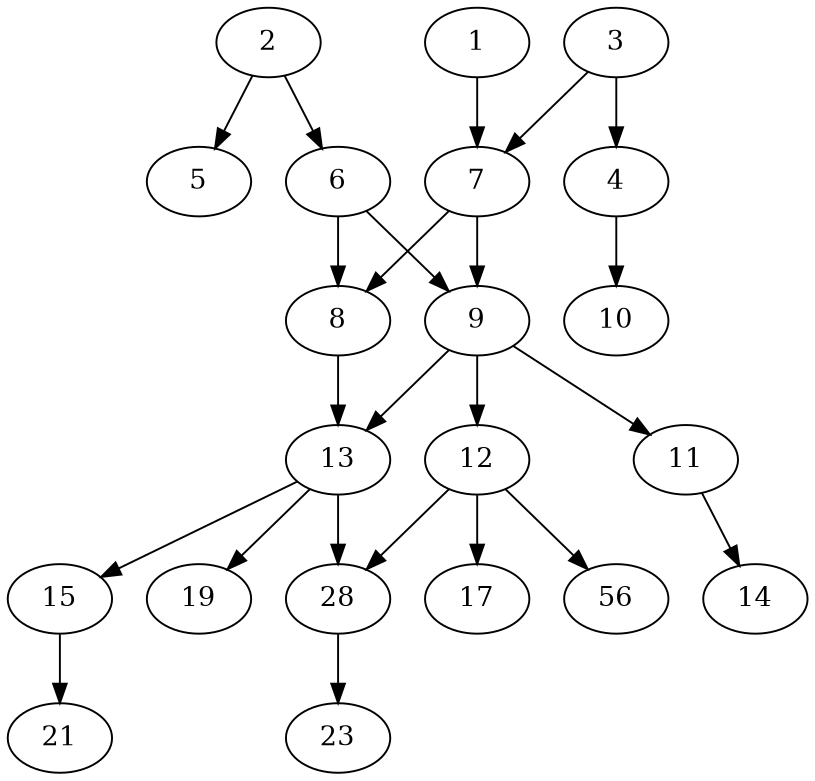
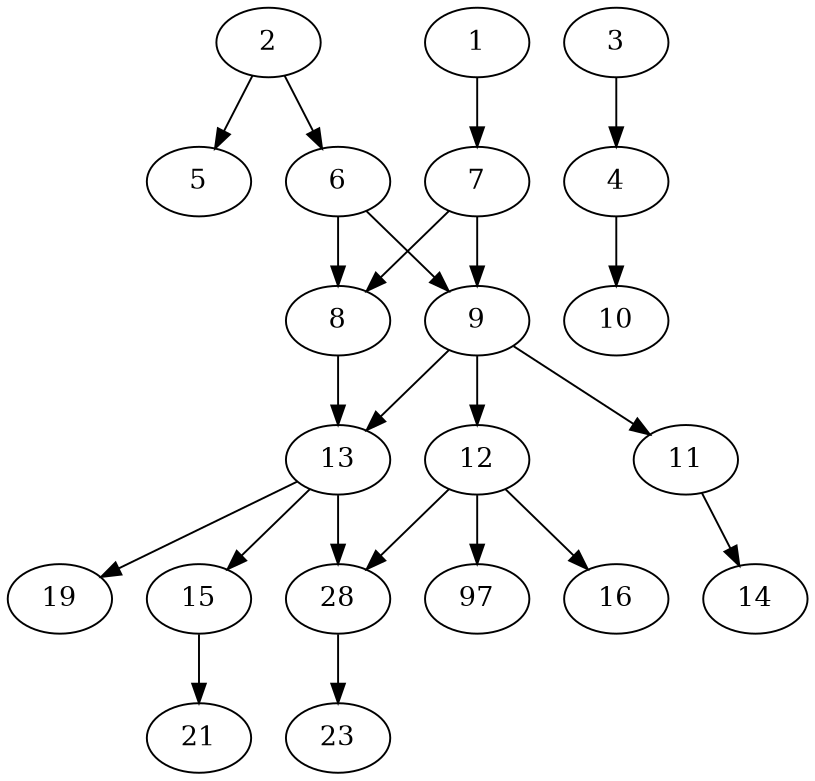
edge "3" -> "7": removed
node "17": label "17" -> "97"
node "56": label "56" -> "16"
